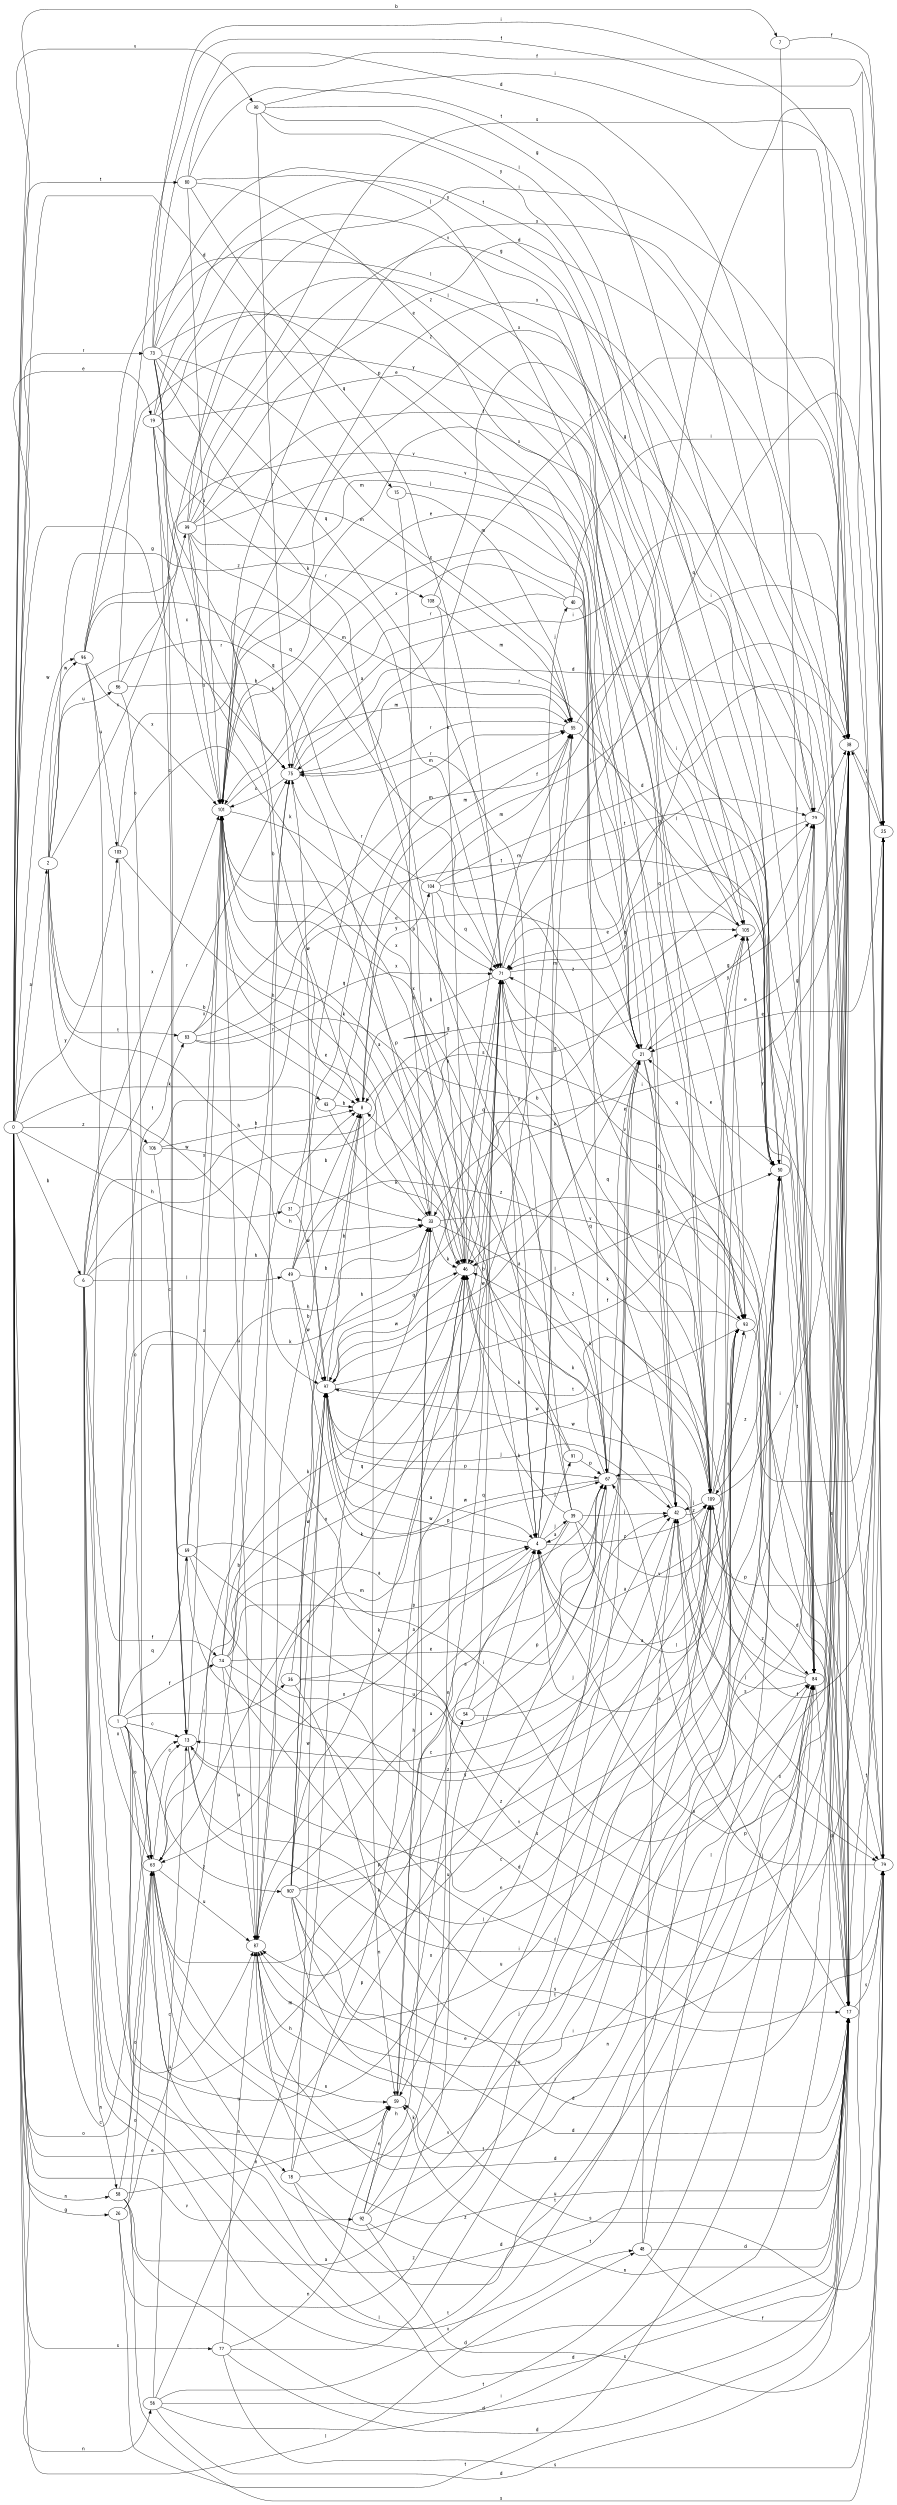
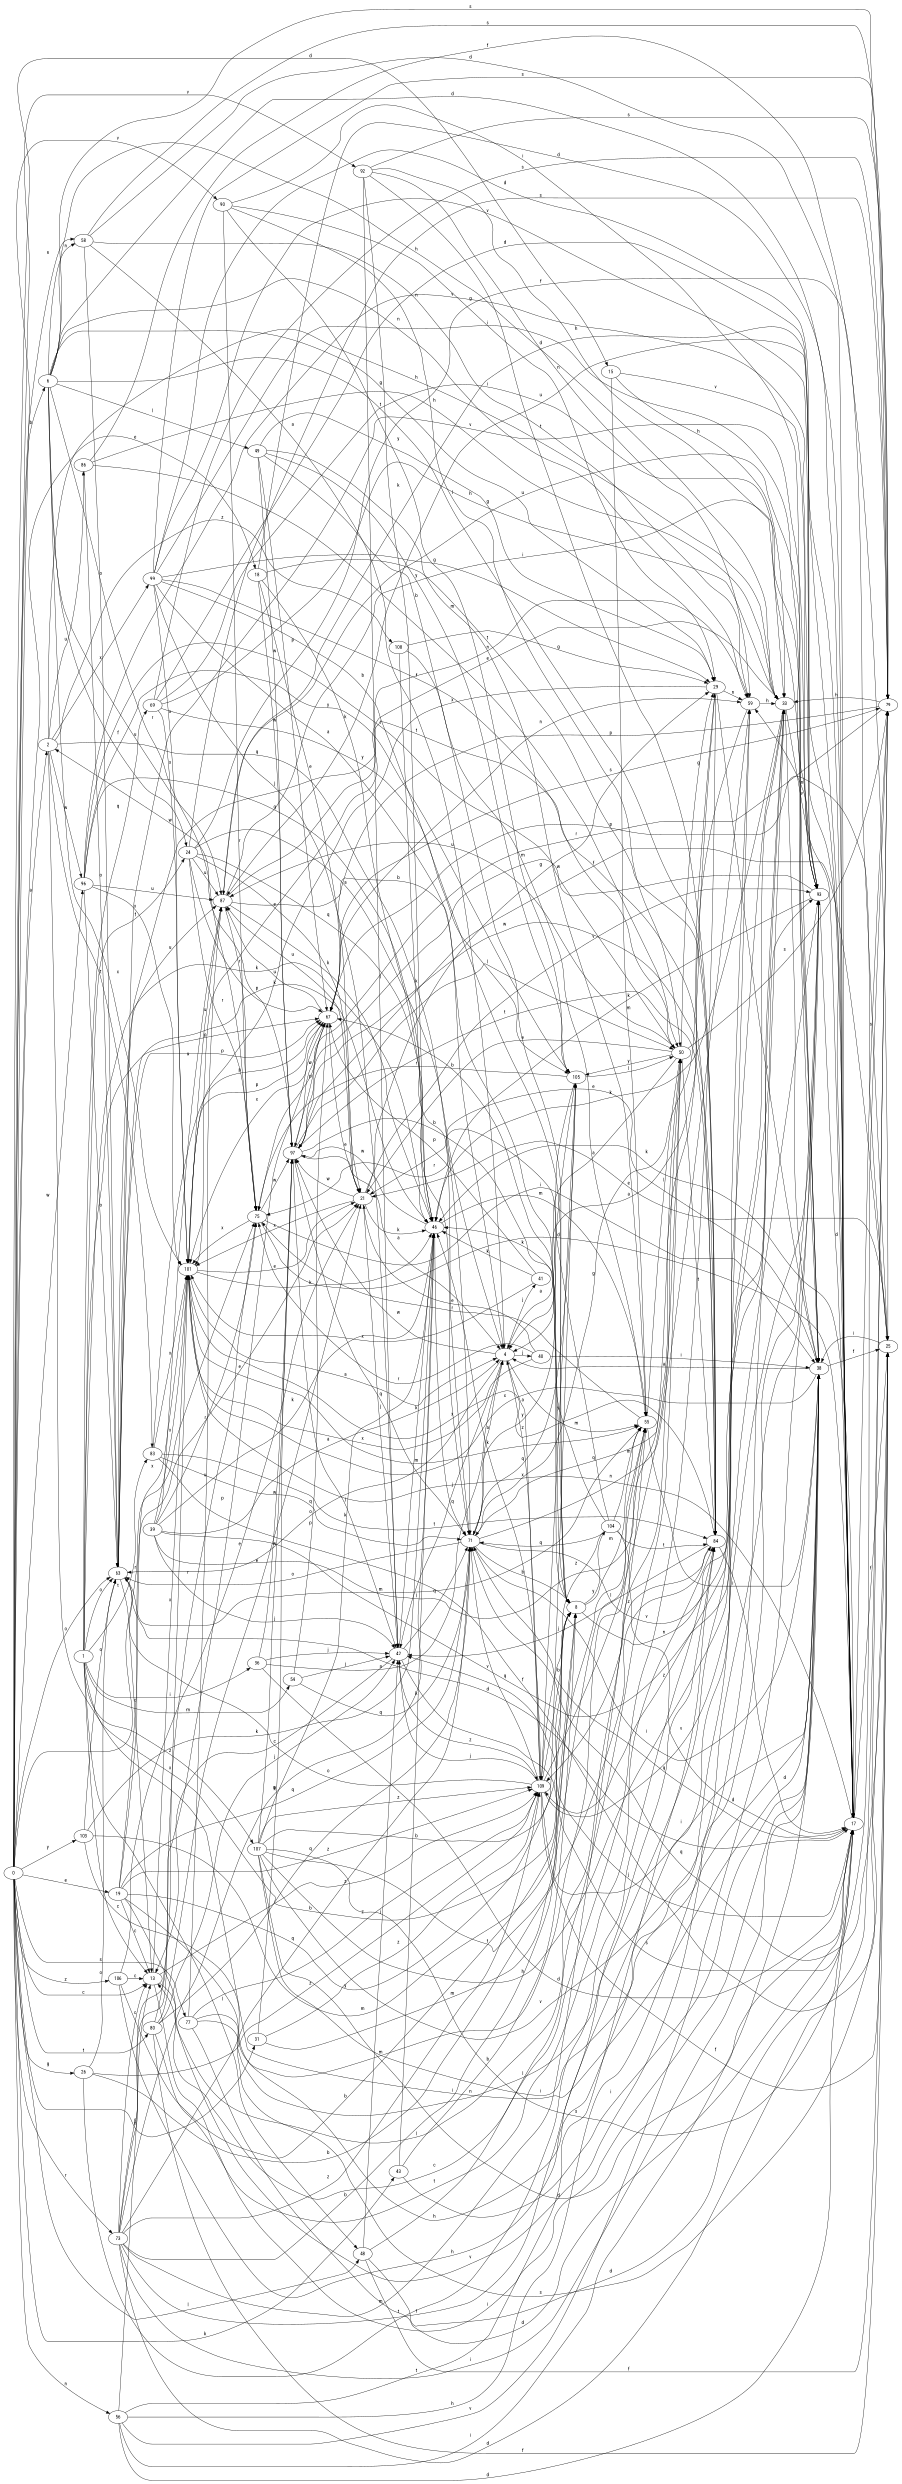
node "7": removed
edge "15" -> "93": added, label "v"
edge "0" -> "75": label "g" -> "r"
edge "19" -> "71": label "r" -> "q"
edge "96" -> "103": now "96" -> "87"
edge "2" -> "97": reversed
edge "67" -> "8": reversed
edge "50" -> "109": removed, label "z"
node "91": label "91" -> "41"
edge "4" -> "39": now "4" -> "42"
node "907": label "907" -> "107"
